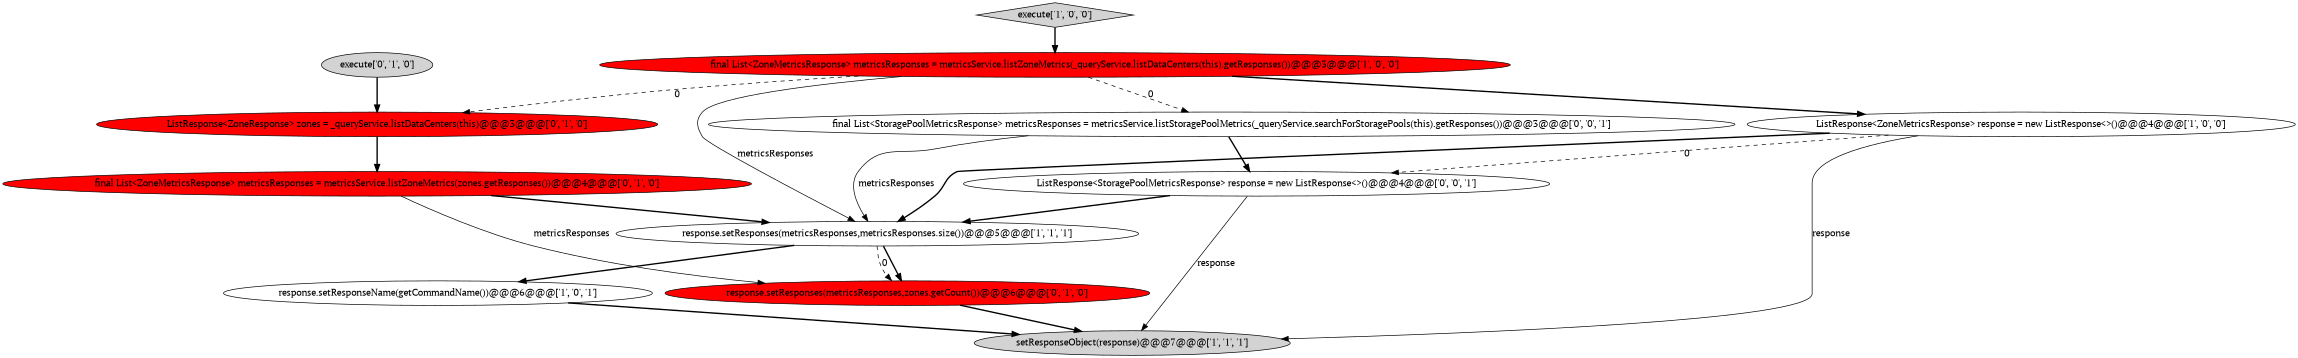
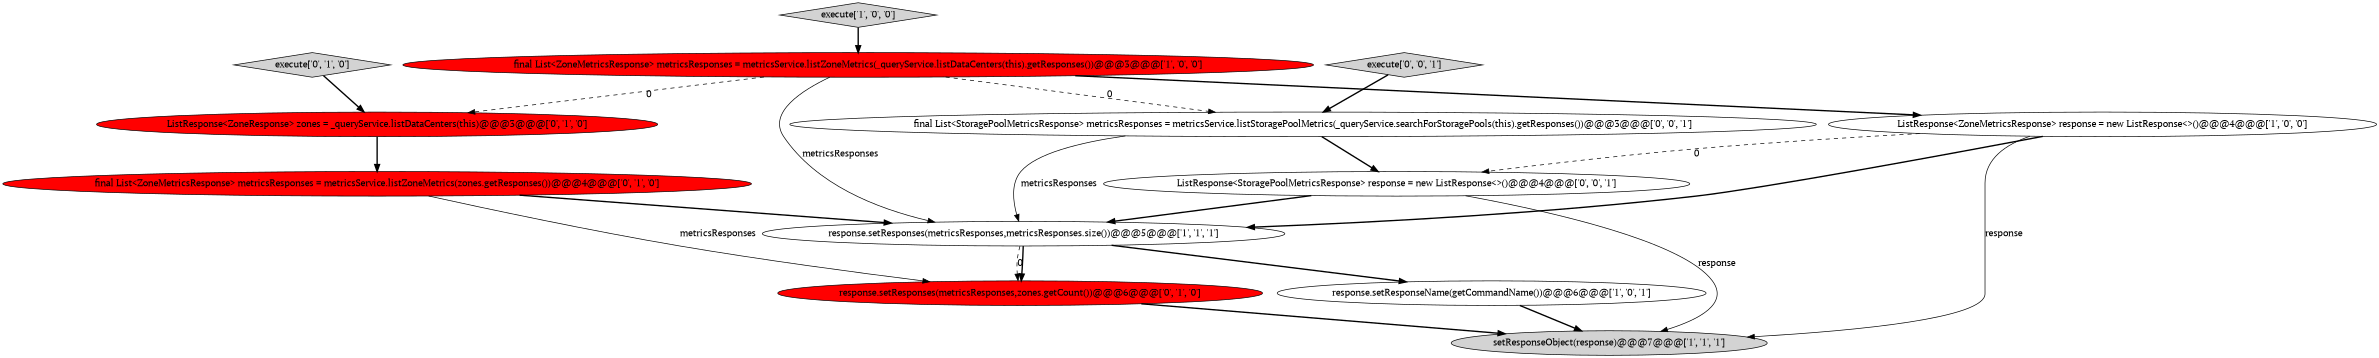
node "execute['0', '1', '0']": shape ellipse -> diamond
node "execute['0', '0', '1']": added
